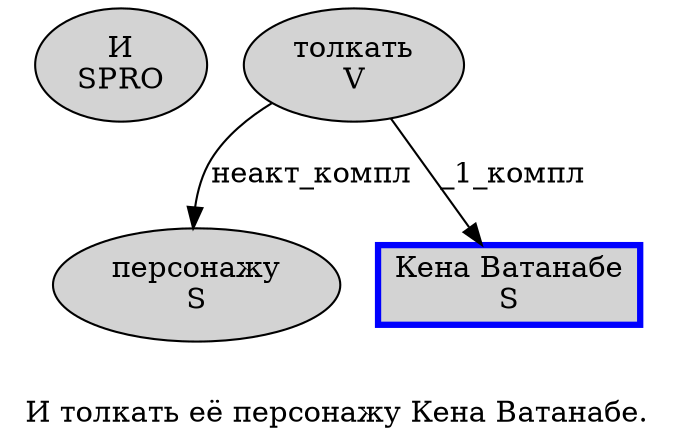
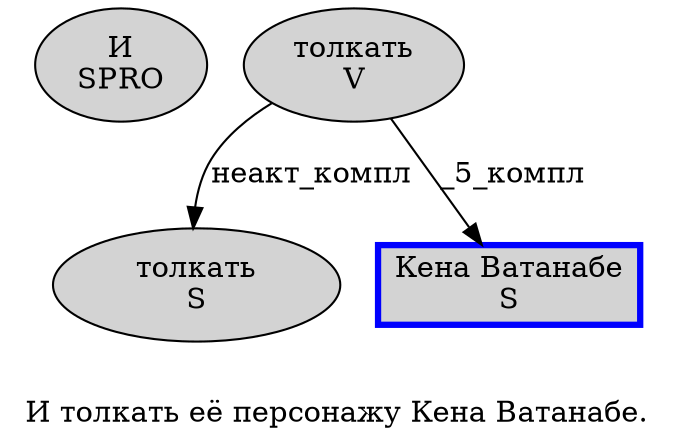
edge "толкать V" -> "Кена Ватанабе S": label "_1_компл" -> "_5_компл"
node "персонажу S": label "персонажу S" -> "толкать S"
